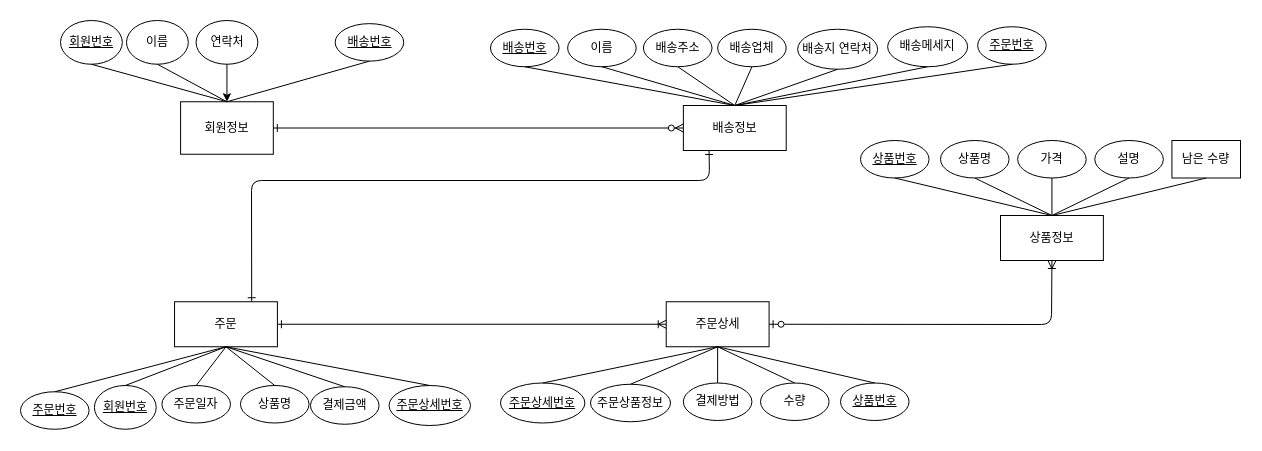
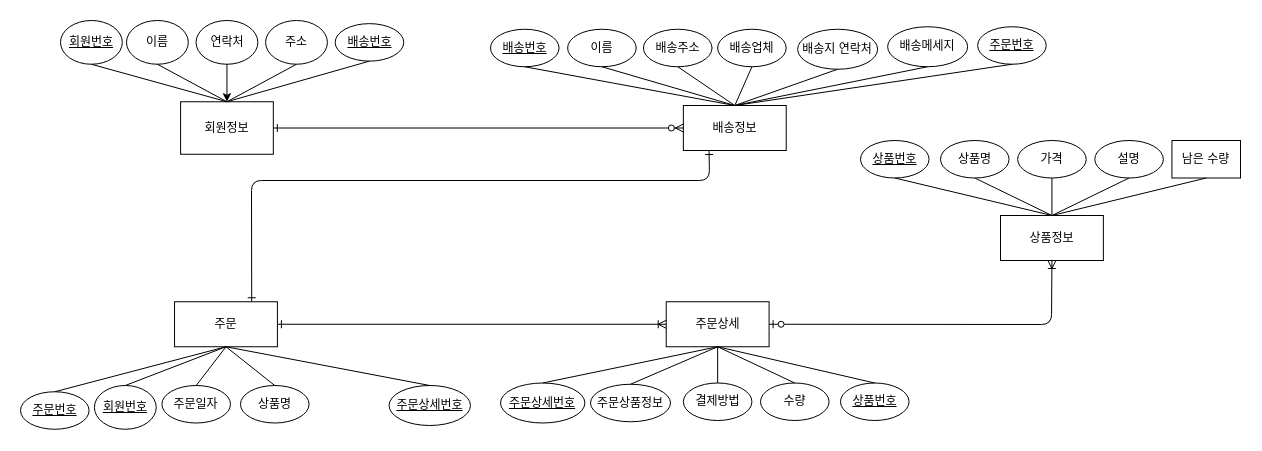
node "주소": added
edge "주소" -- "회원정보": added
edge "주문" -- "결제금액": removed
node "결제금액": removed
